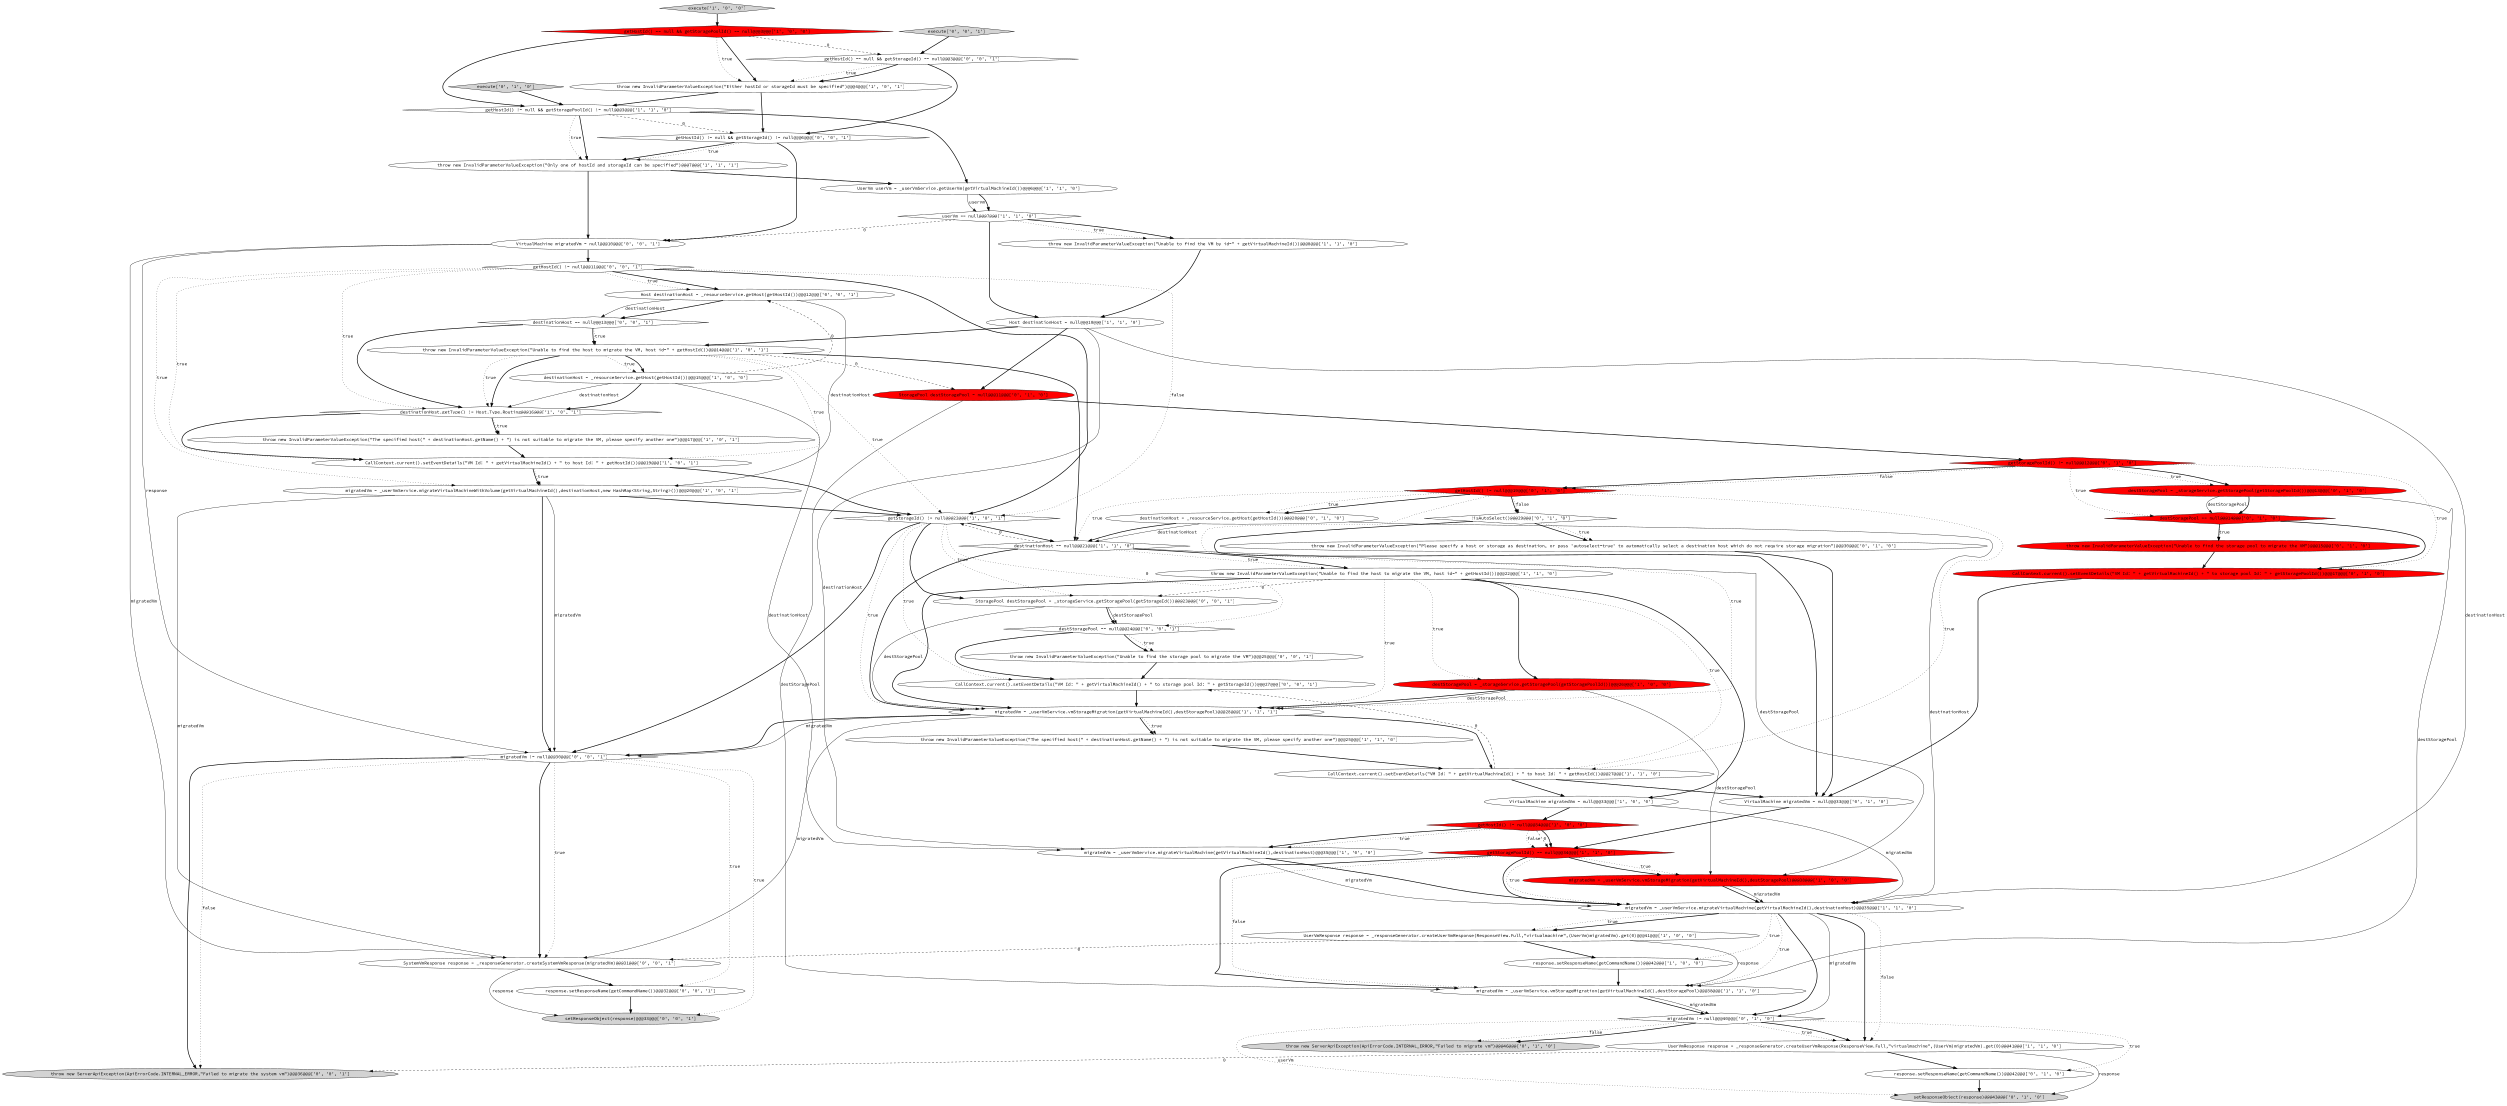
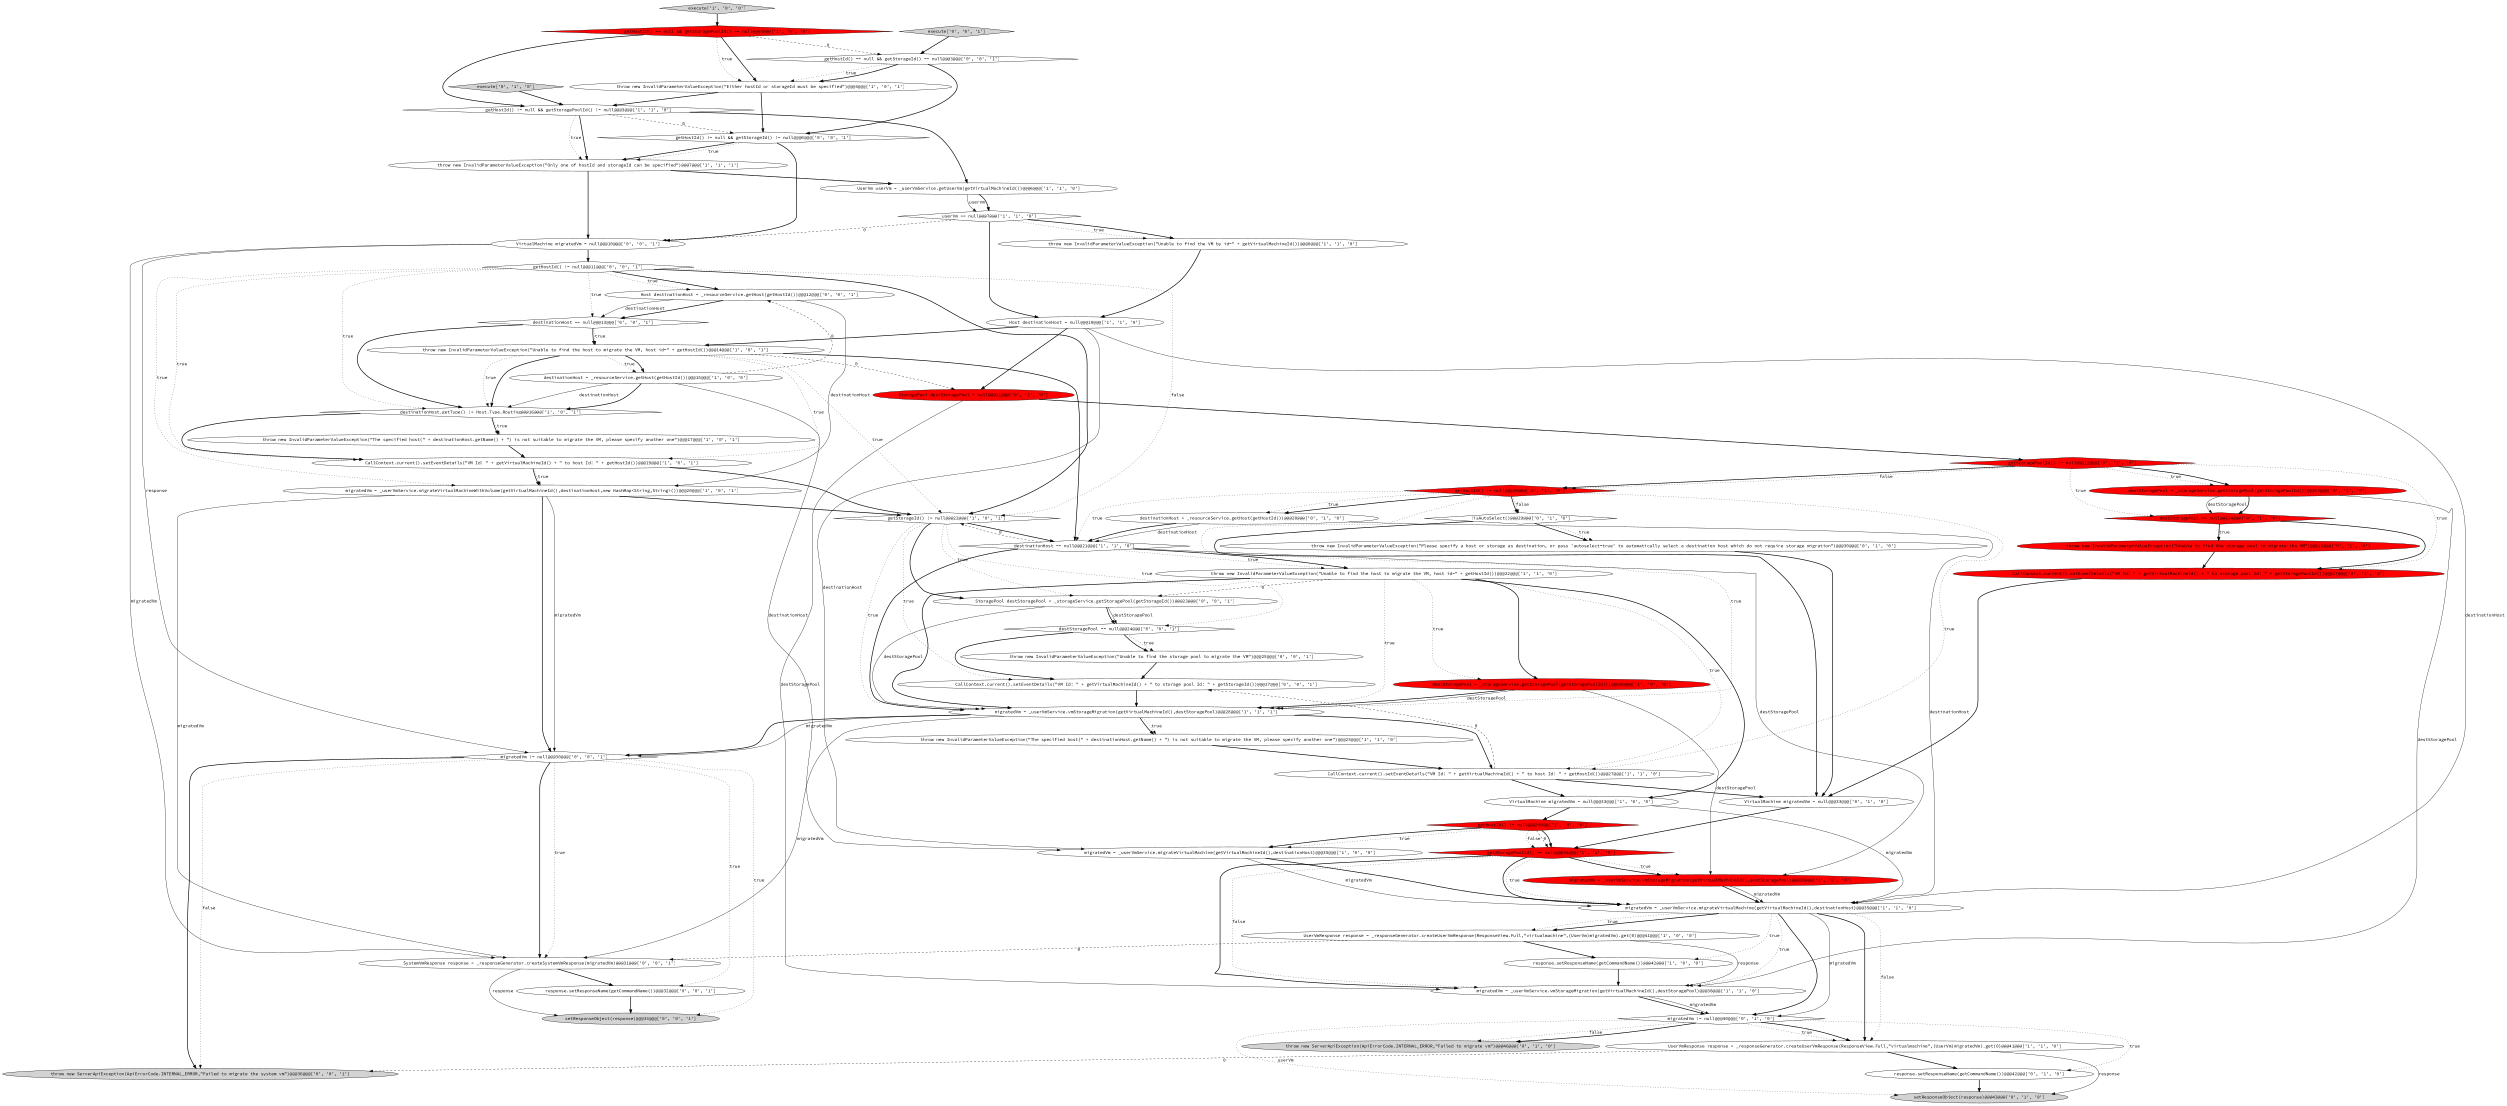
edge "getHostId() != null@@@11@@@['0', '0', '1']" -> "destinationHost == null@@@13@@@['0', '0', '1']": added, label "true"
edge "getStorageId() != null@@@22@@@['1', '0', '1']" -> "destStoragePool == null@@@24@@@['0', '0', '1']": label "0" -> "true"
edge "getStorageId() != null@@@22@@@['1', '0', '1']" -> "migratedVm != null@@@30@@@['0', '0', '1']": removed
